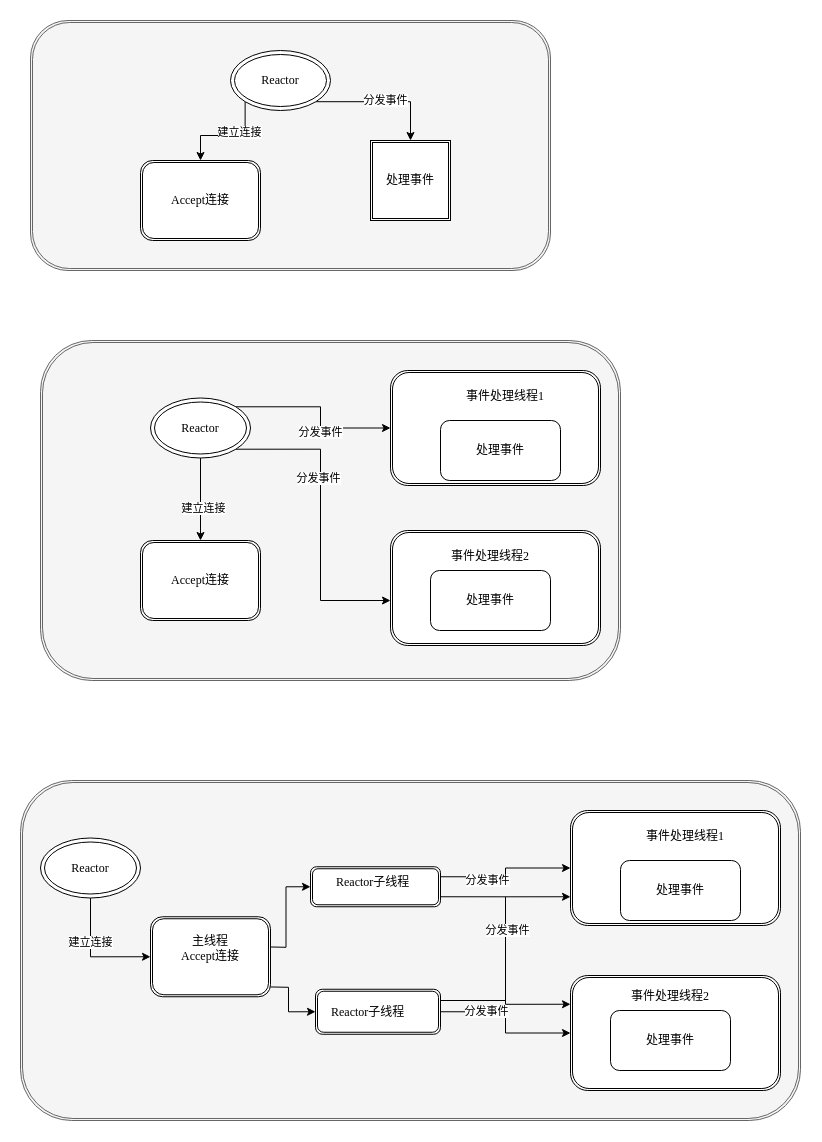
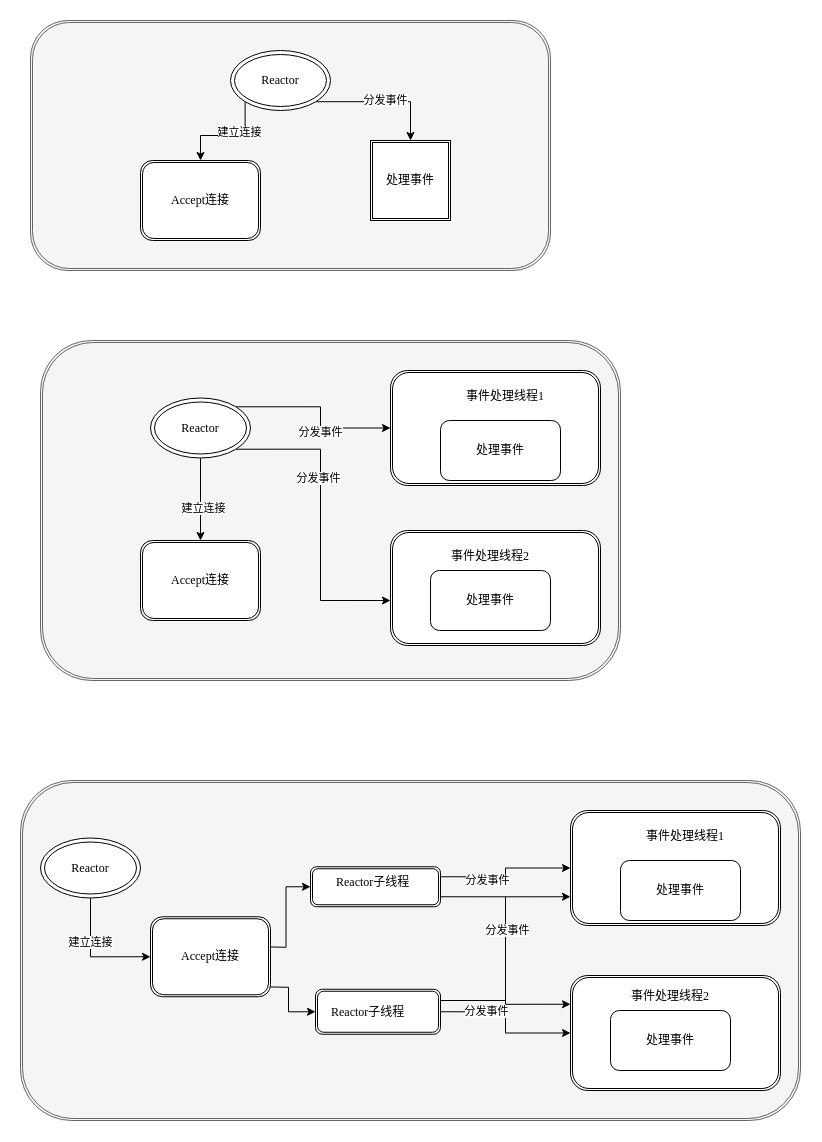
node "主线程": removed
